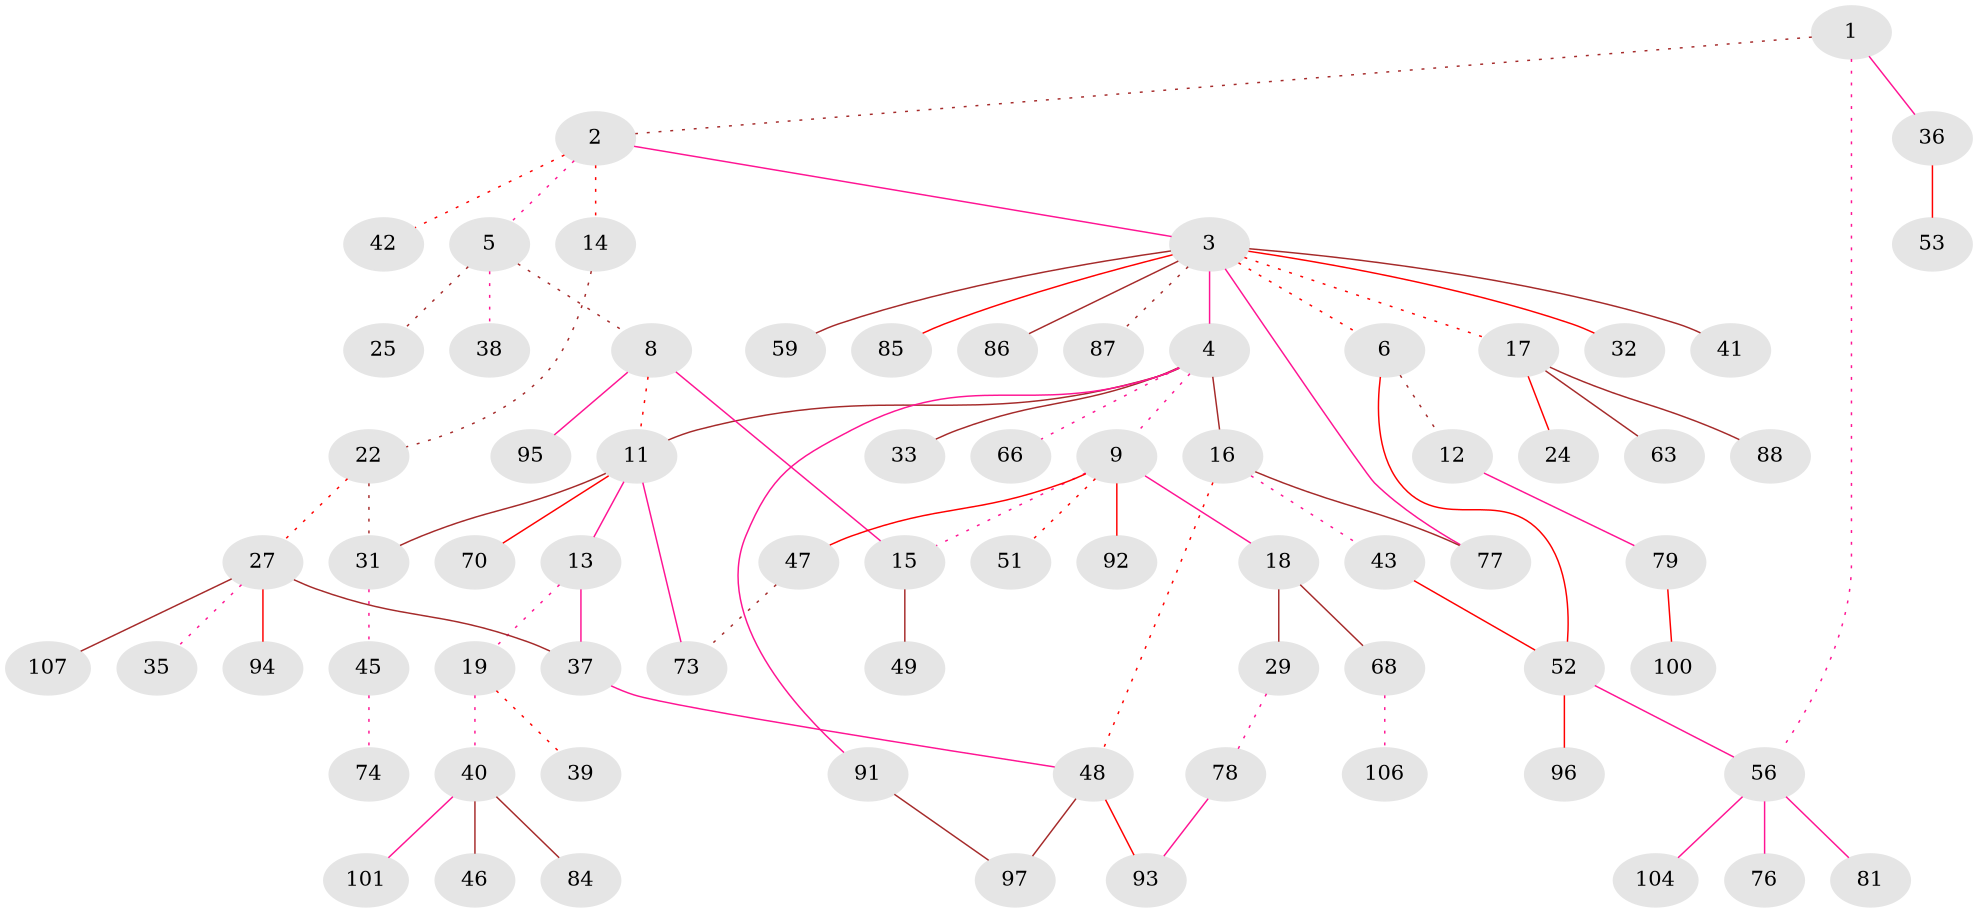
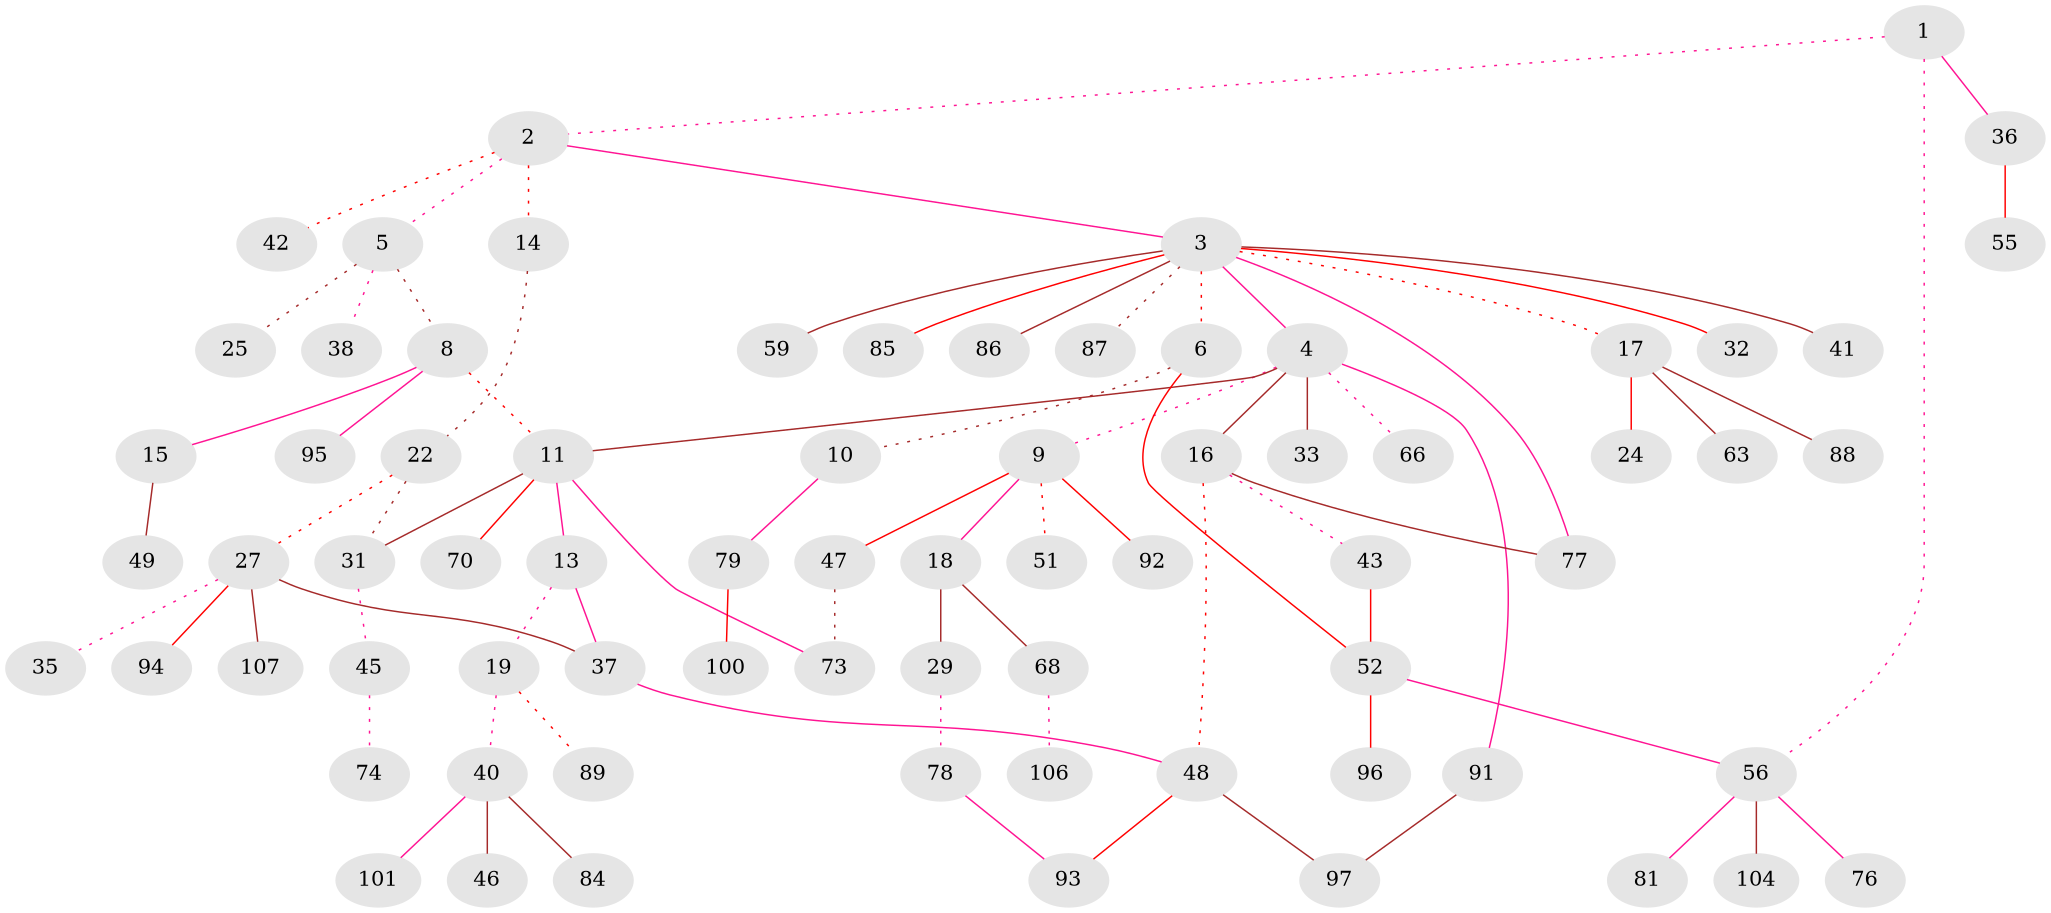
edge "1" -- "2": color brown -> deeppink
node "53": label "53" -> "55"
node "12": label "12" -> "10"
edge "9" -- "15": removed
node "39": label "39" -> "89"
edge "56" -- "104": color deeppink -> brown
